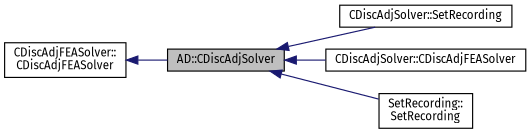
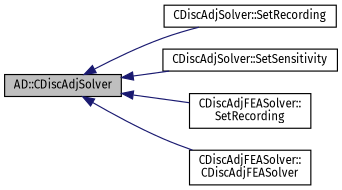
edge "AD::CDiscAdjSolver" -> "CDiscAdjFEASolver:: CDiscAdjFEASolver": reversed
node "CDiscAdjSolver::CDiscAdjFEASolver": label "CDiscAdjSolver::CDiscAdjFEASolver" -> "CDiscAdjSolver::SetSensitivity"
node "SetRecording:: SetRecording": label "SetRecording:: SetRecording" -> "CDiscAdjFEASolver:: SetRecording"
